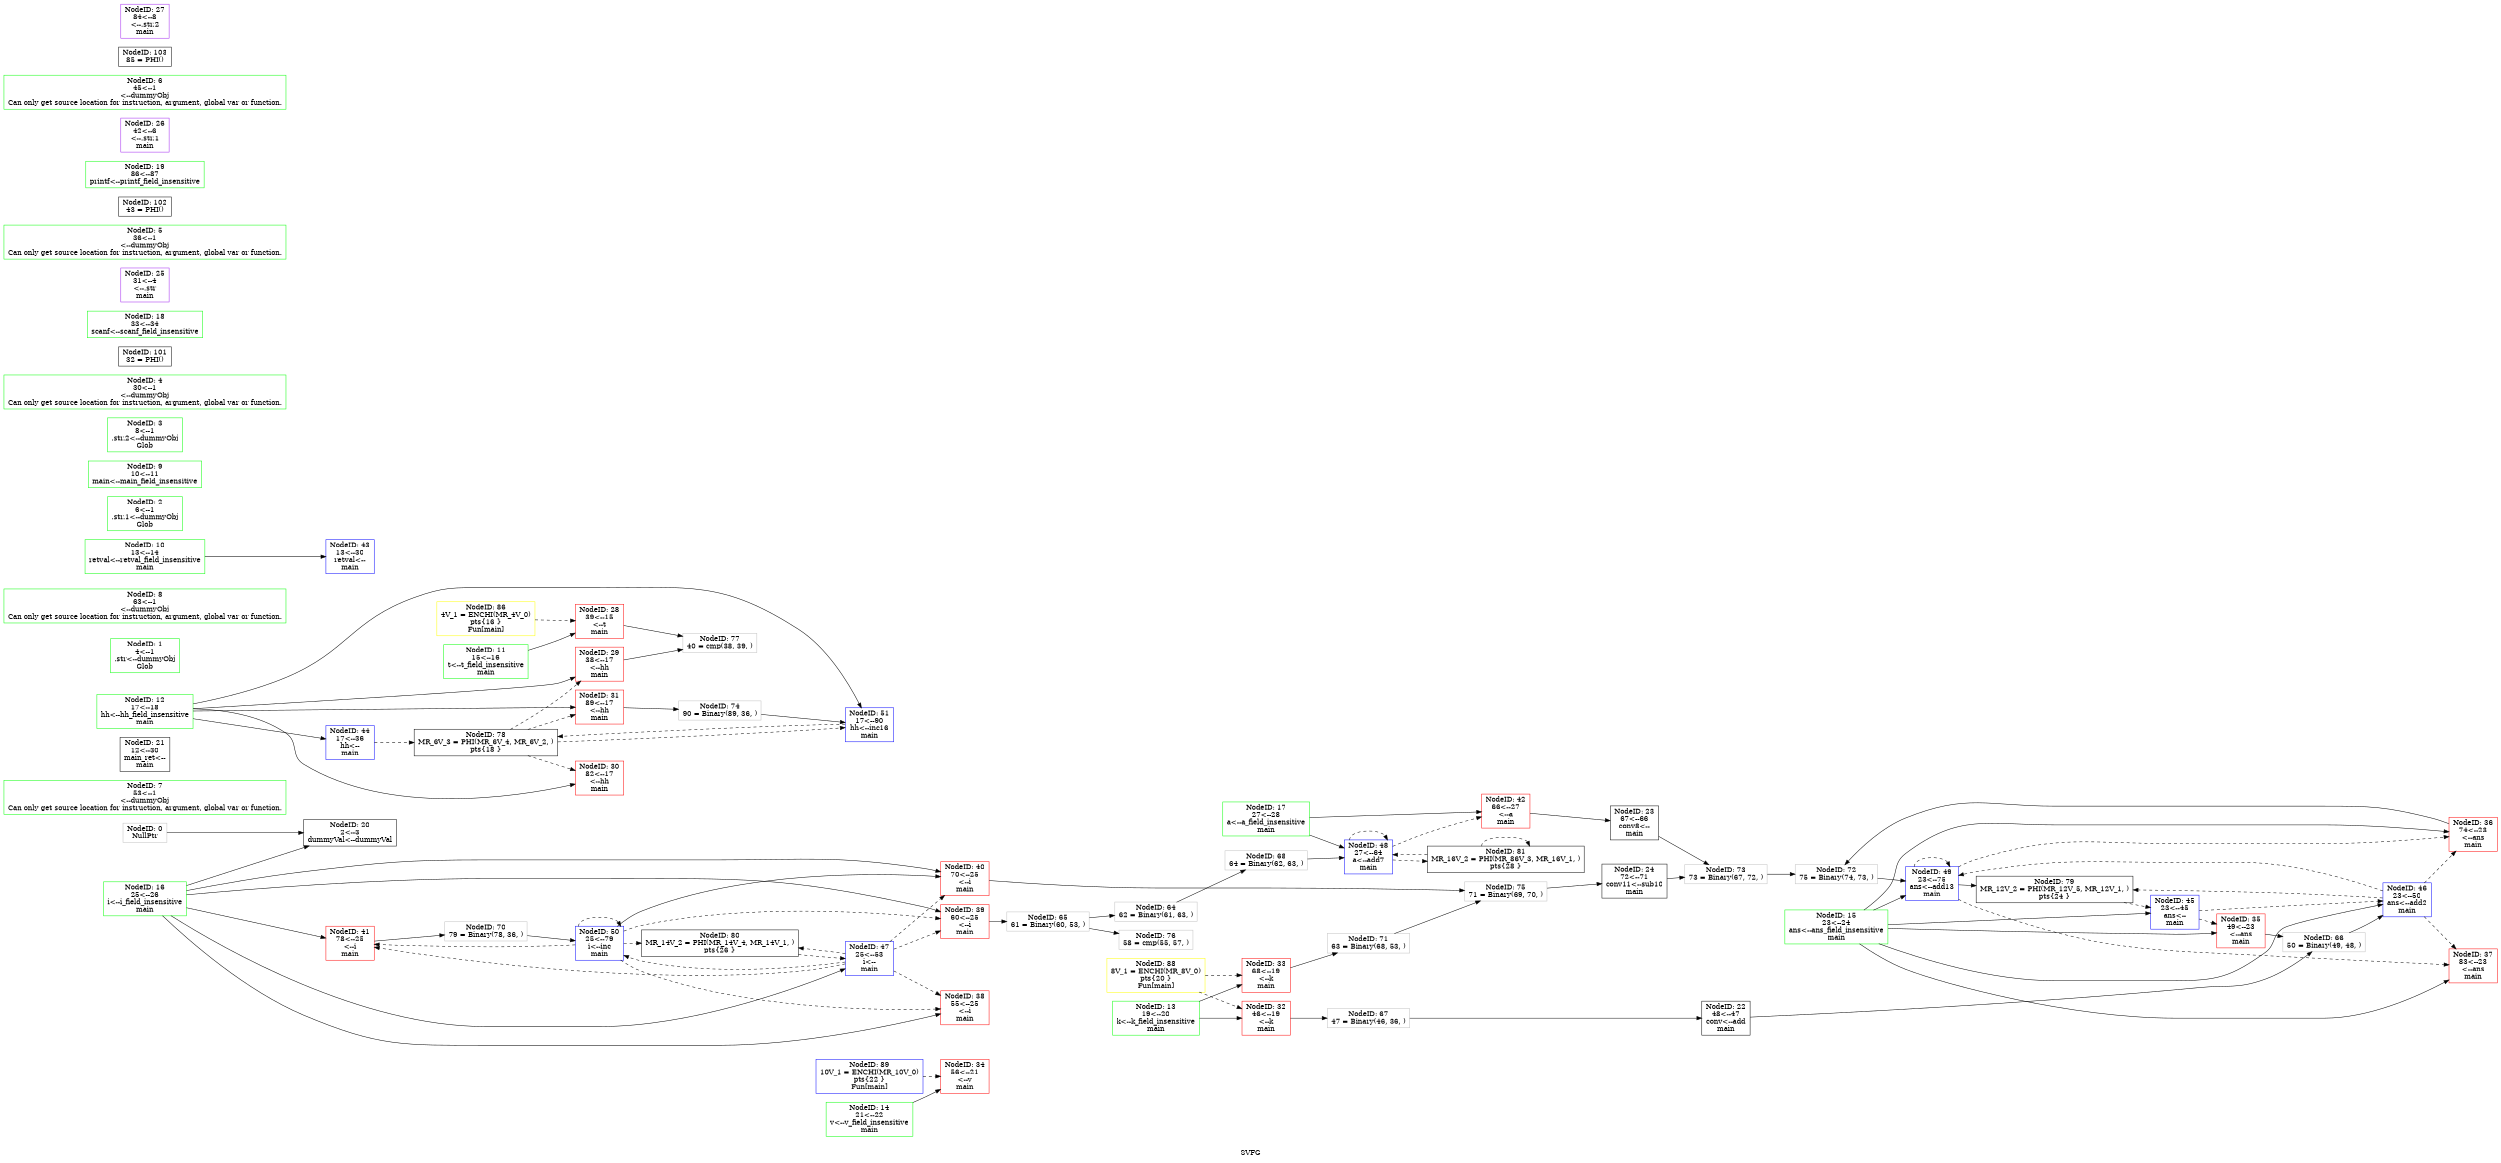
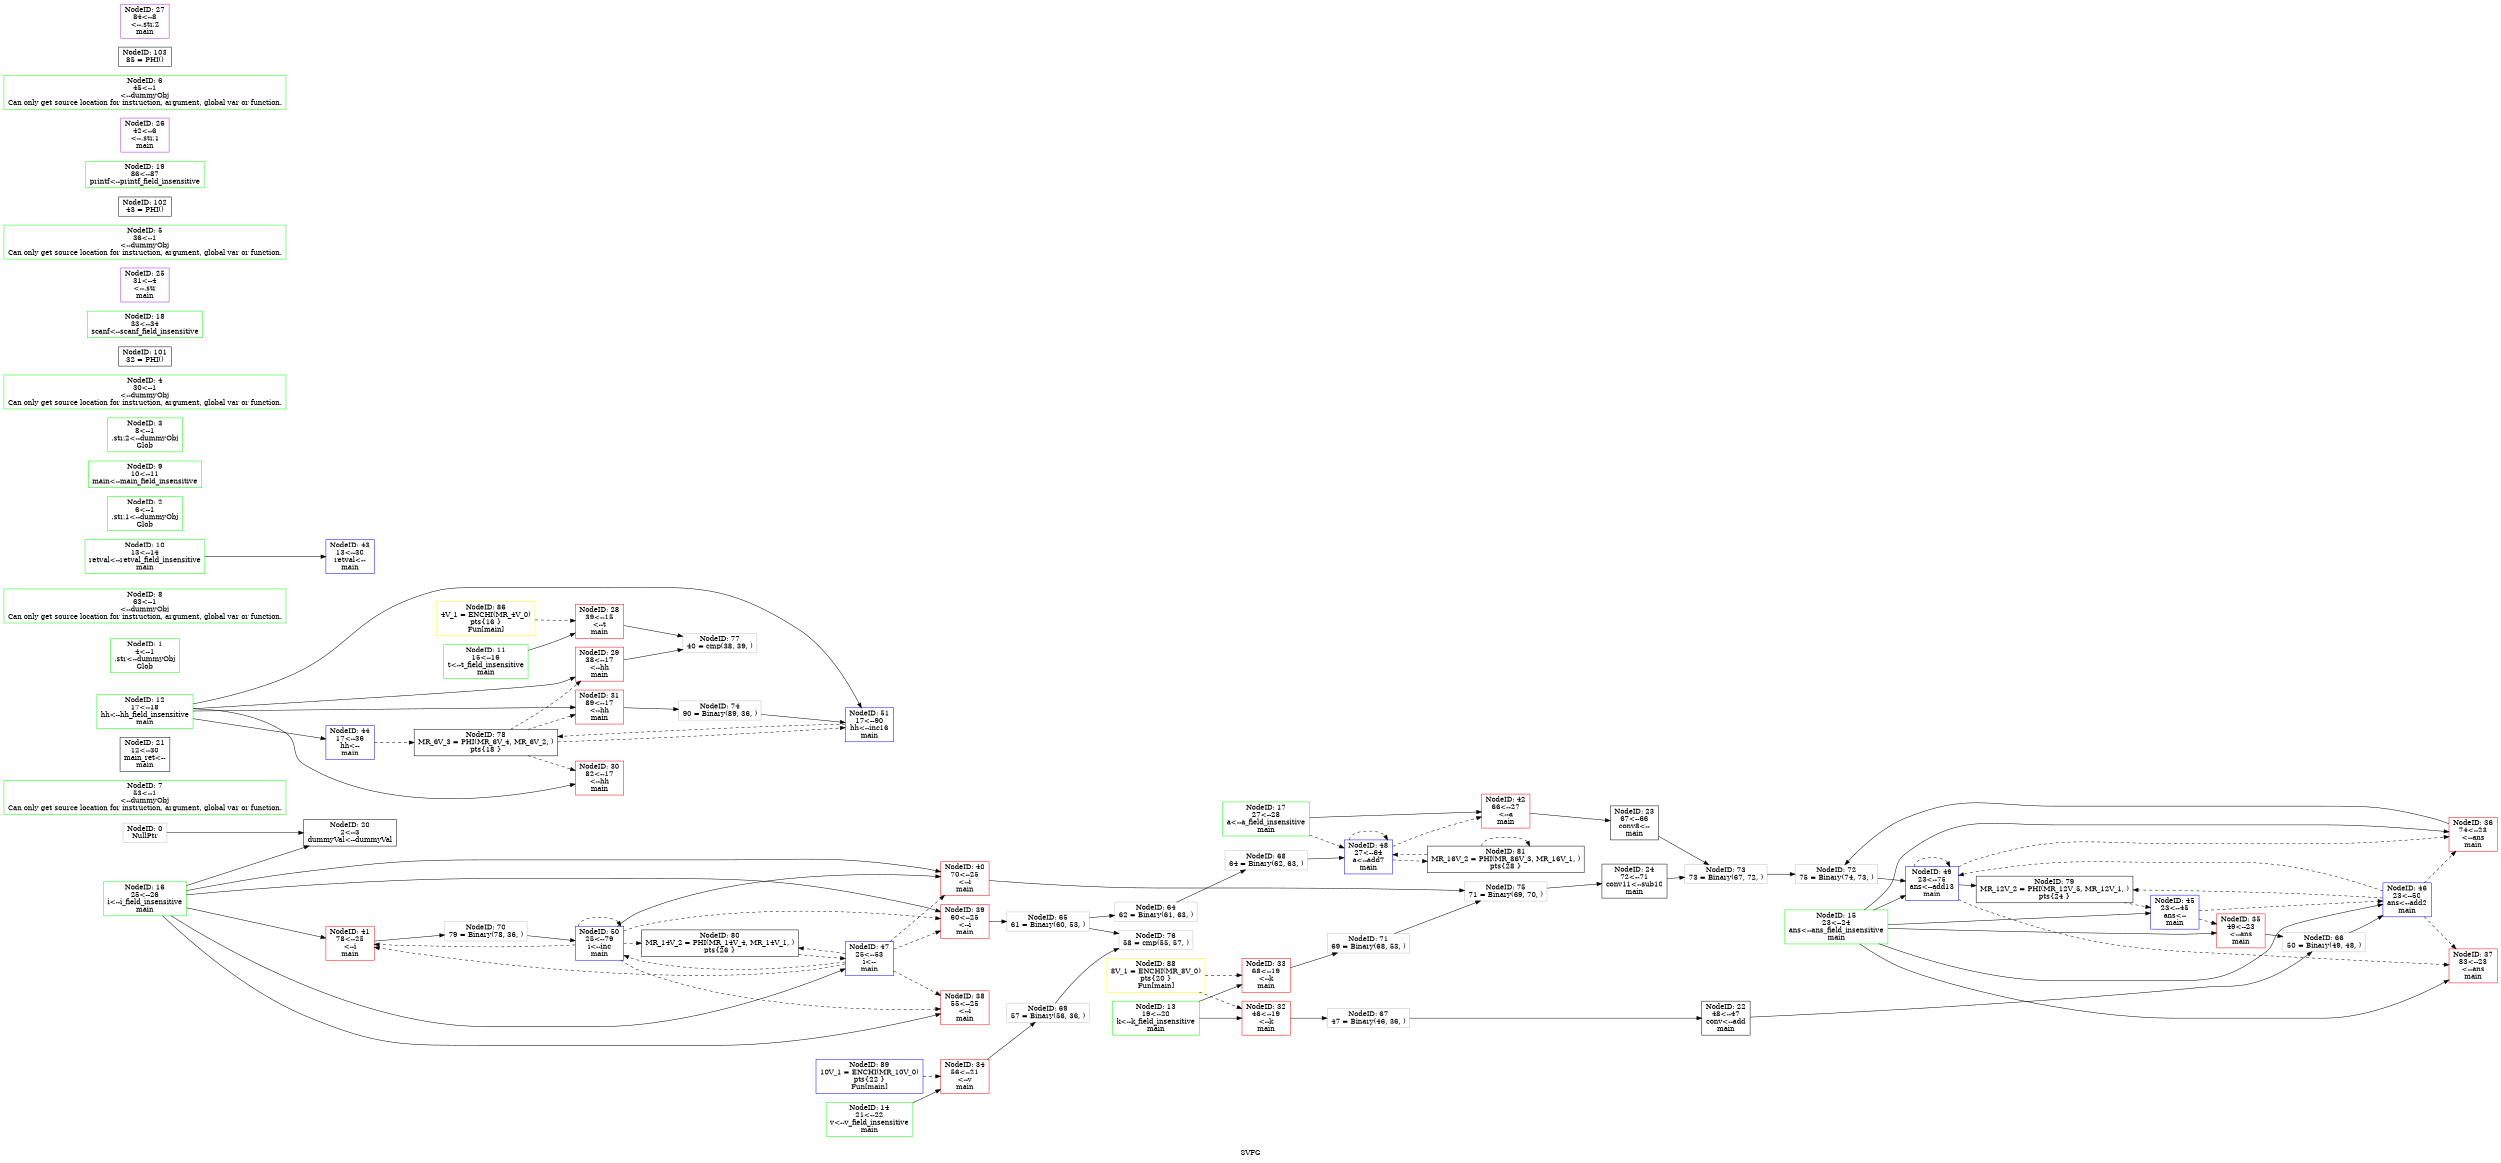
edge "NodeID: 17" -> "NodeID: 48": style solid -> dashed
node "NodeID: 71": text "63 = Binary(68, 53, )" -> "69 = Binary(68, 53, )"
node "NodeID: 69": added
